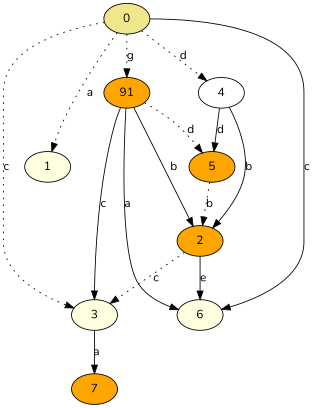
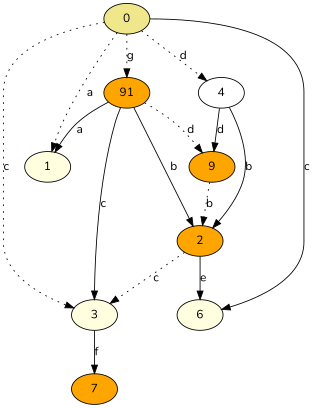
node "5": label "5" -> "9"
edge "91" -> "6": now "91" -> "1"
edge "3" -> "7": label "a" -> "f"
